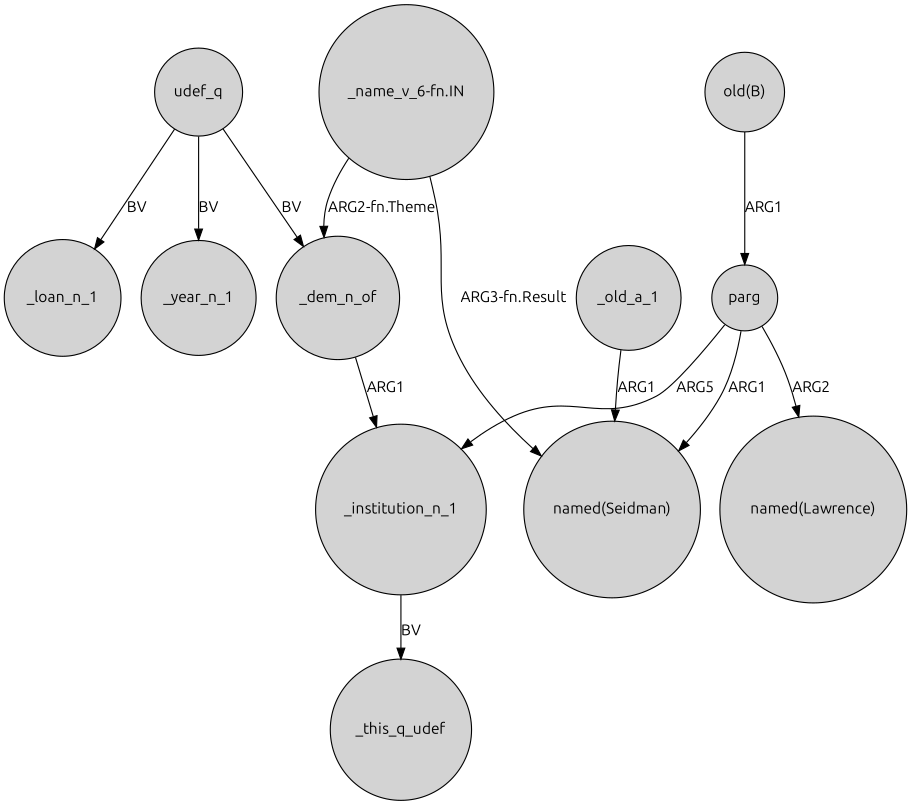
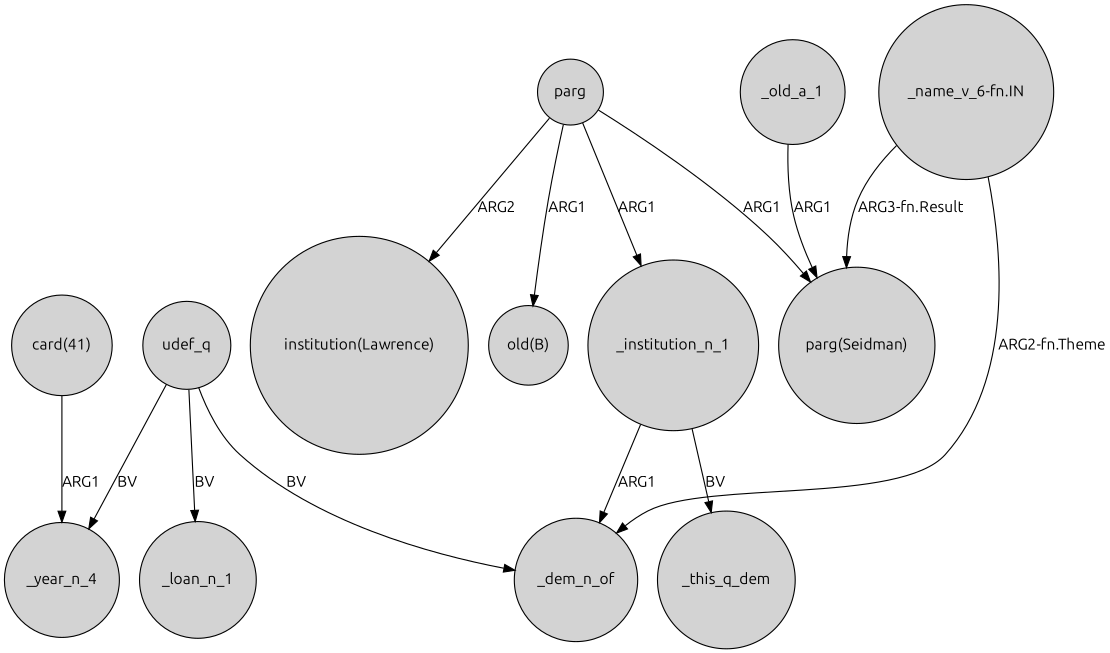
edge "old(B)" -> "parg": reversed
node "_year_n_1": label "_year_n_1" -> "_year_n_4"
node "card(41)": added
edge "_dem_n_of" -> "_institution_n_1": reversed
edge "parg" -> "_institution_n_1": label "ARG5" -> "ARG1"
node "named(Seidman)": label "named(Seidman)" -> "parg(Seidman)"
node "named(Lawrence)": label "named(Lawrence)" -> "institution(Lawrence)"
node "_this_q_udef": label "_this_q_udef" -> "_this_q_dem"
